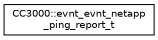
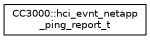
node "CC3000::evnt_evnt_netapp _ping_report_t": label "CC3000::evnt_evnt_netapp _ping_report_t" -> "CC3000::hci_evnt_netapp _ping_report_t"
